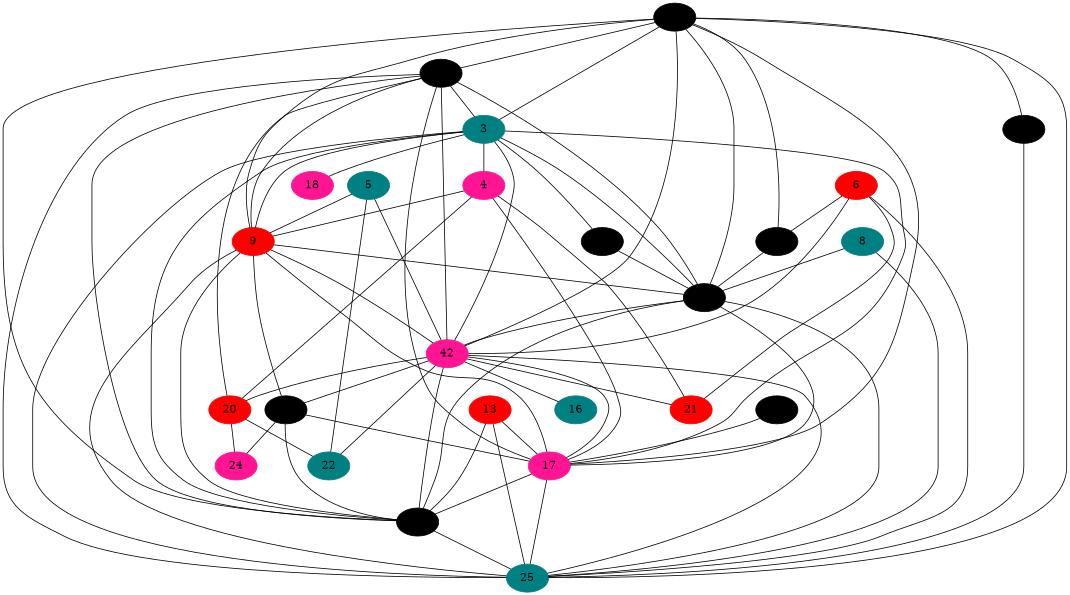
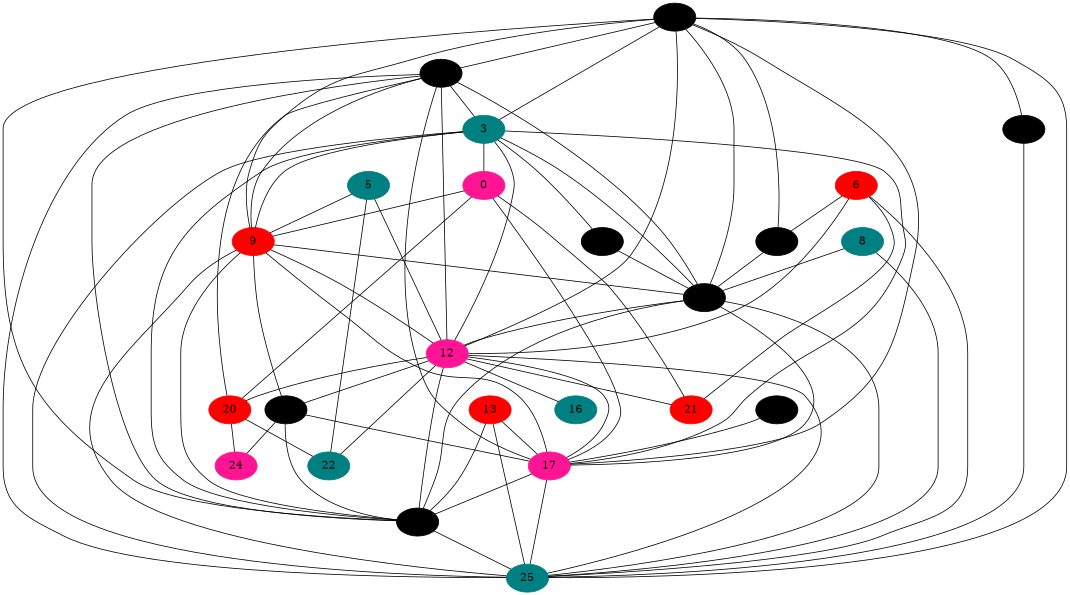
node "18": removed
node "4": label "4" -> "0"
node "42": label "42" -> "12"
